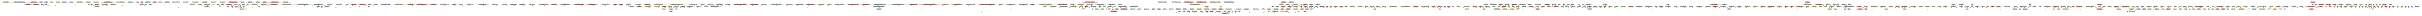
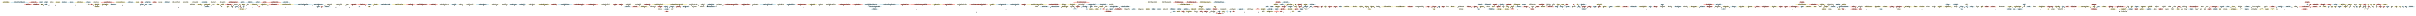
node "VA C&P exam.hemic disorders": removed
